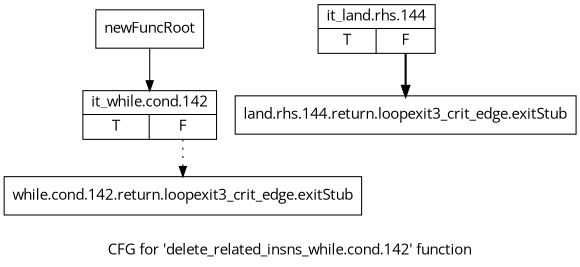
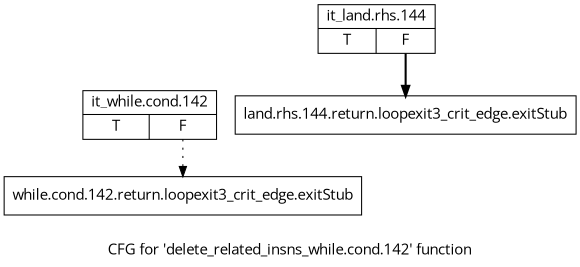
node "newFuncRoot": removed
